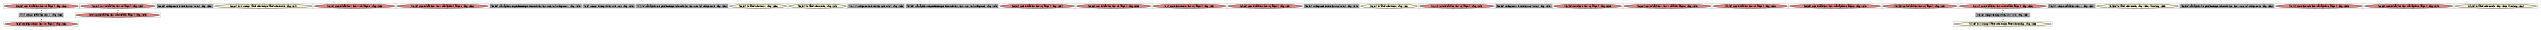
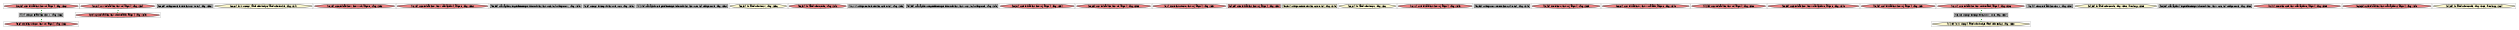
node "[56/57]  br label %for.cond6, !dbg !1342": fillcolor lemonchiffon -> lightcoral
node "[64/65]  %30 = load i32, i32* %j, align 4, !dbg !1357": shape ellipse -> box
node "[50/51]  %idxprom9 = zext i32 %22 to i64, !dbg !1348": fillcolor grey -> lemonchiffon
